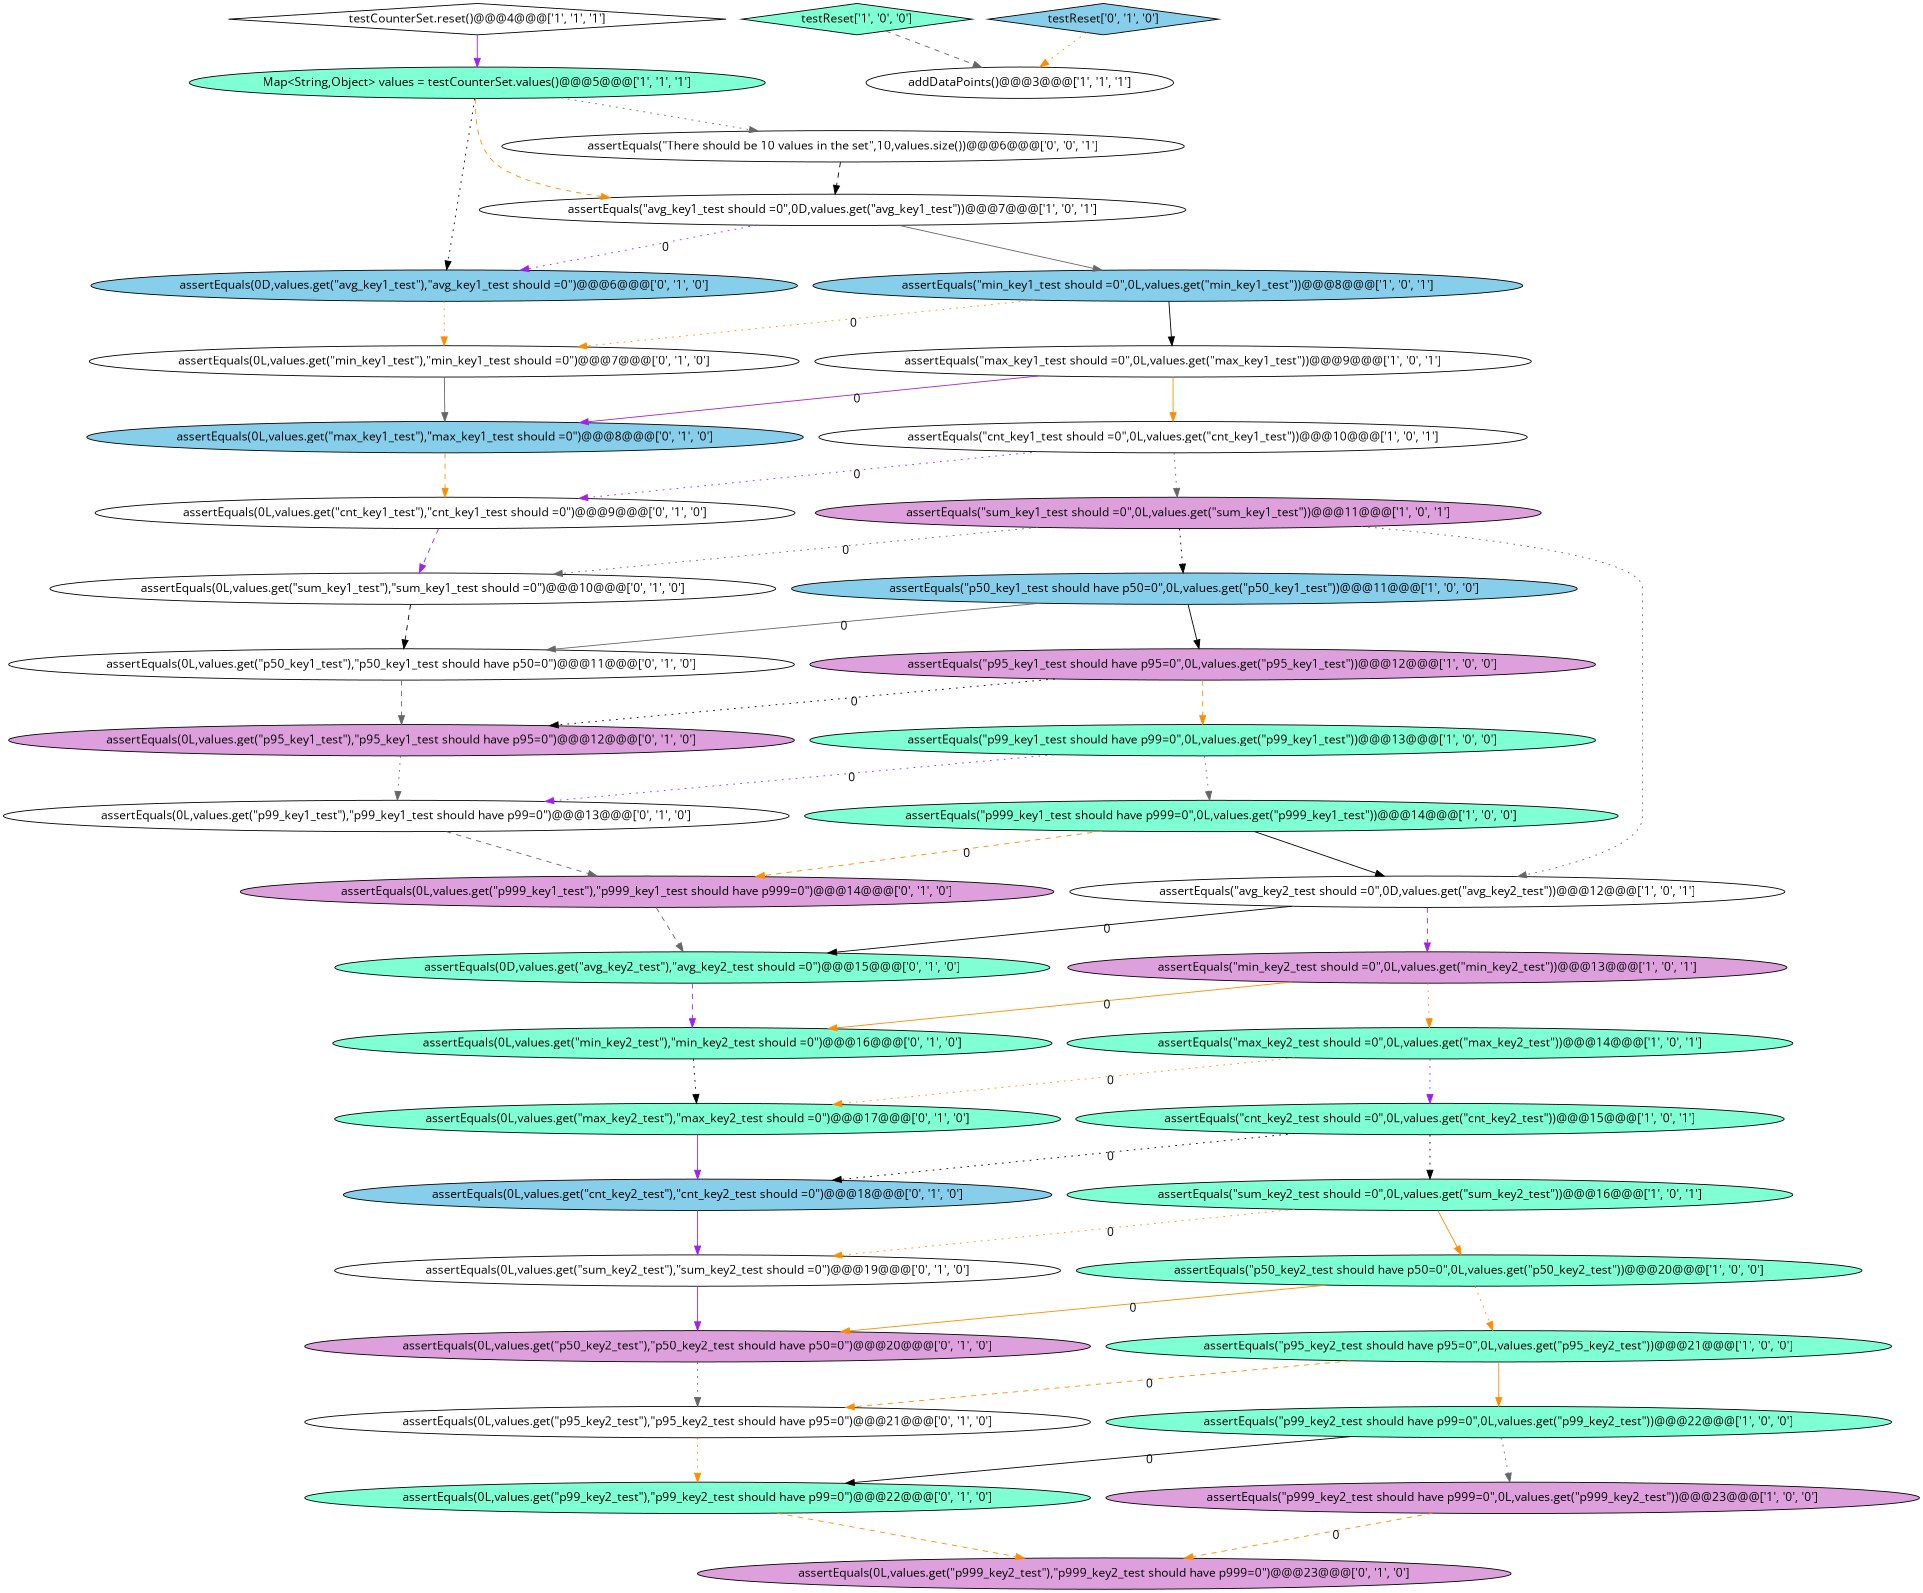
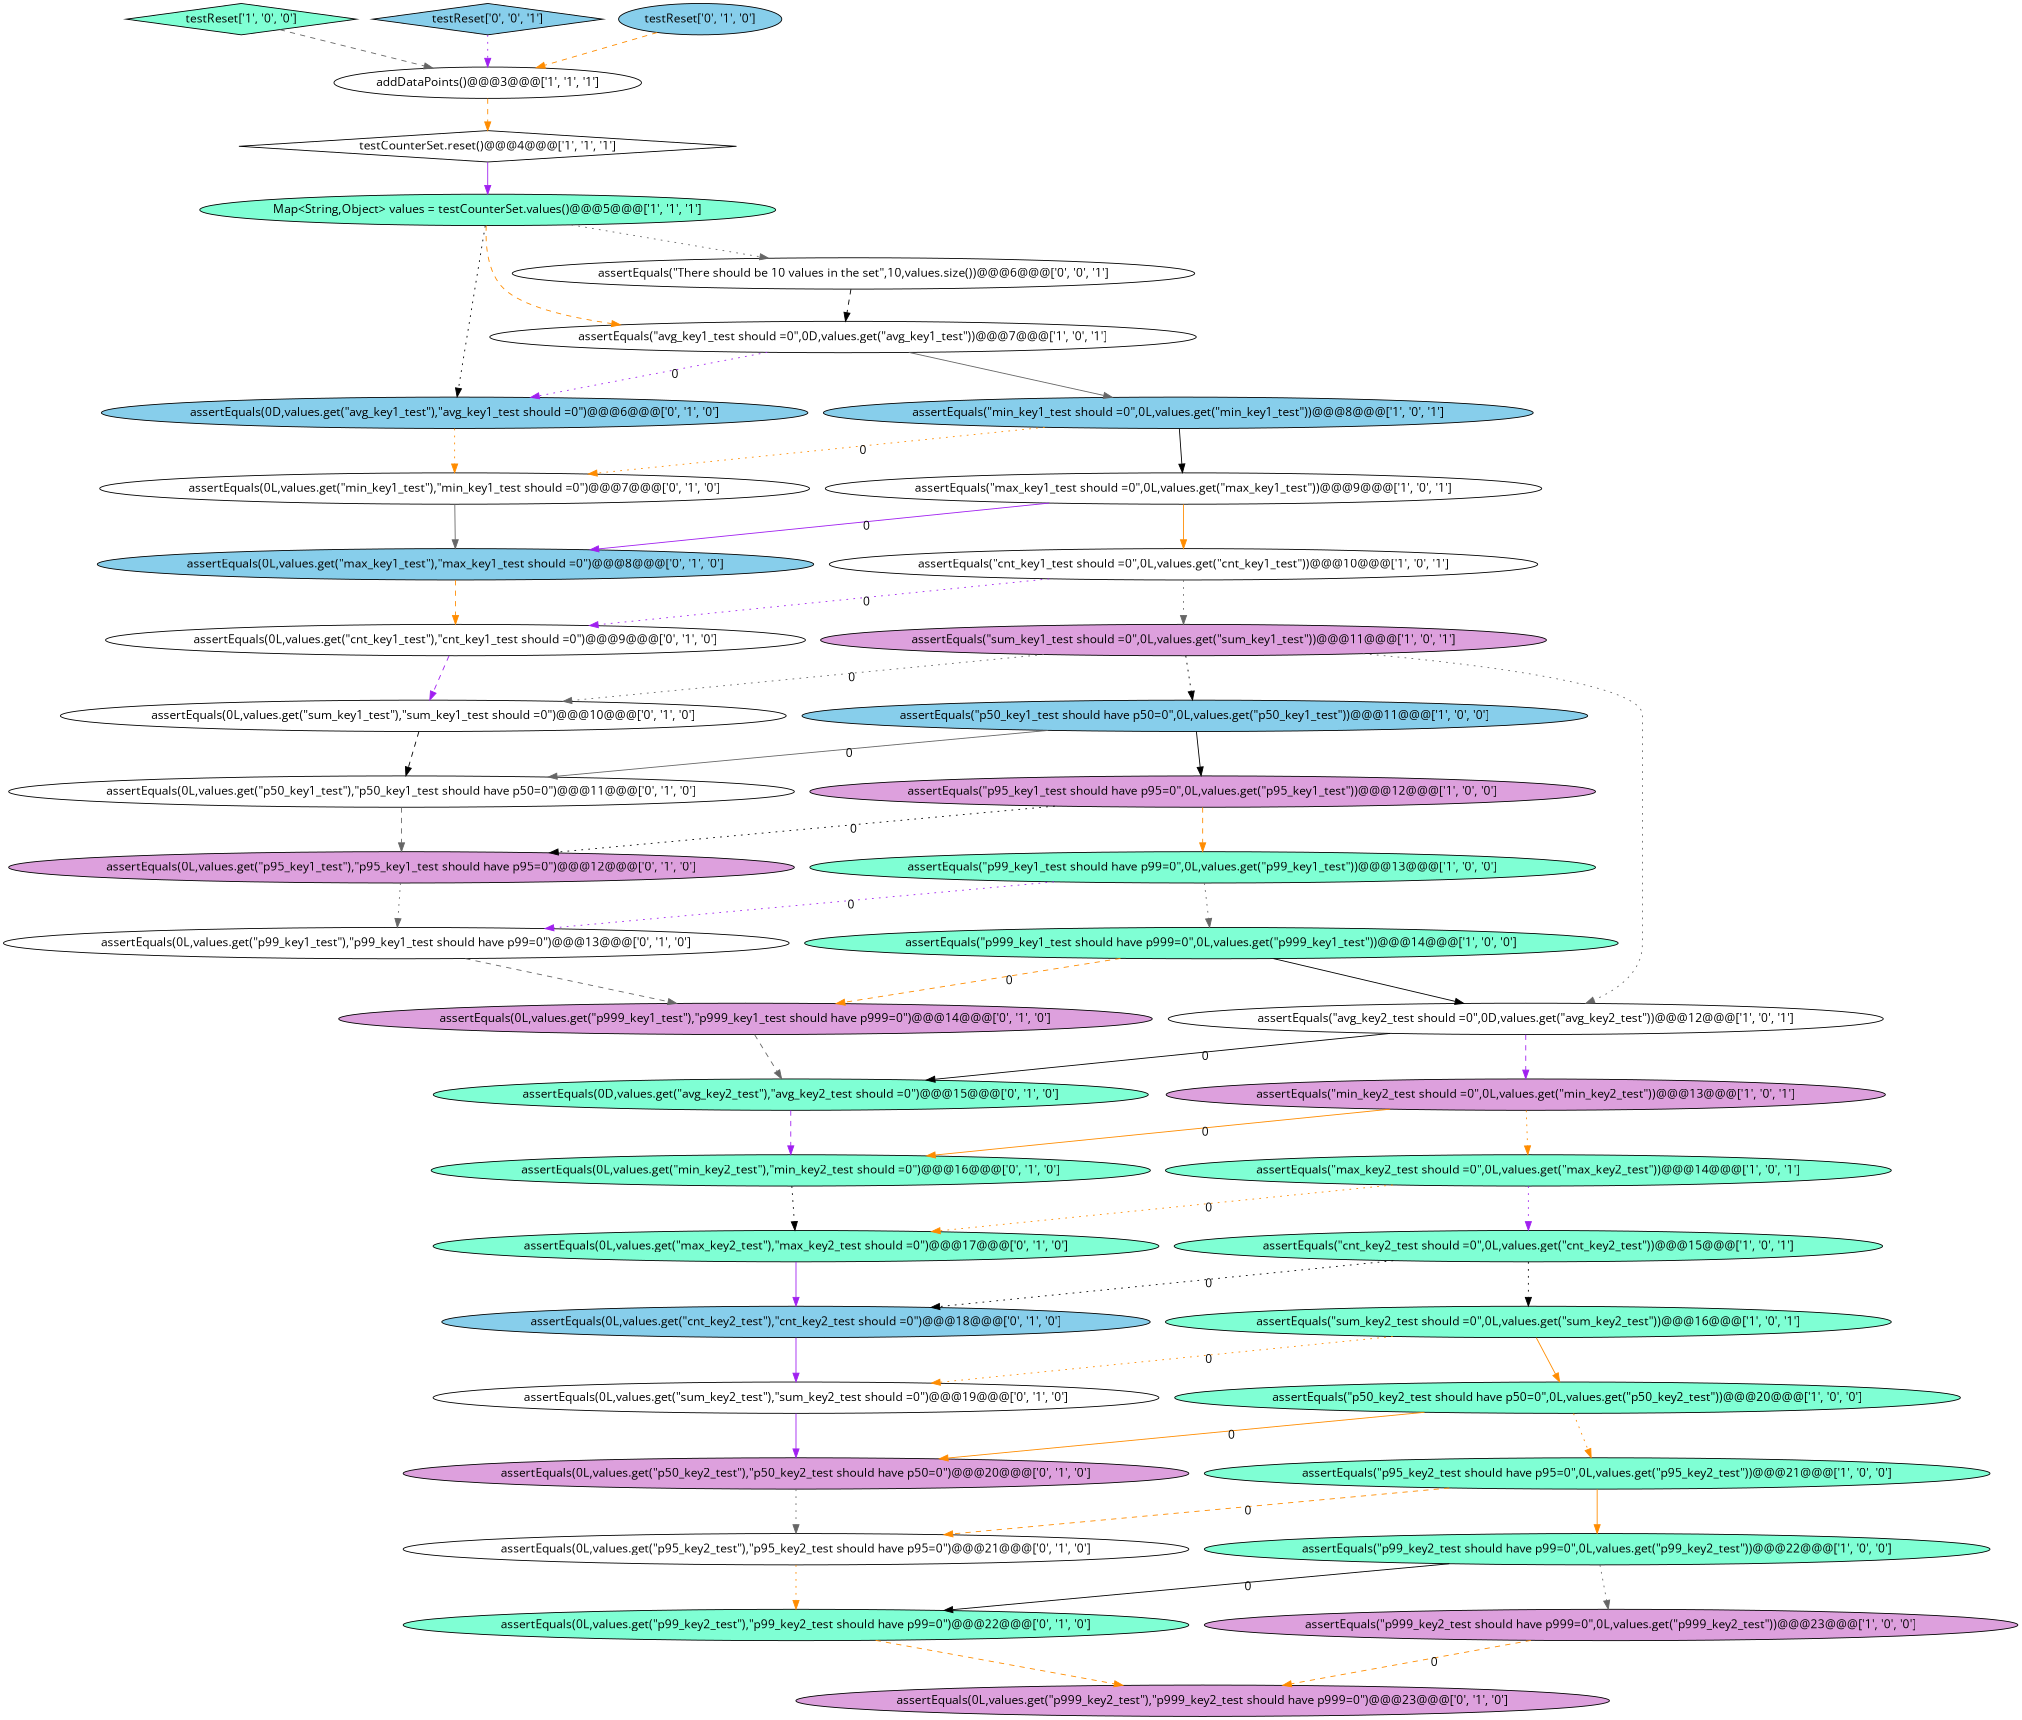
node "testReset['0', '0', '1']": added
node "testReset['0', '1', '0']": shape diamond -> ellipse
edge "testReset['0', '1', '0']" -> "addDataPoints()@@@3@@@['1', '1', '1']": style dotted -> dashed
edge "addDataPoints()@@@3@@@['1', '1', '1']" -> "testCounterSet.reset()@@@4@@@['1', '1', '1']": added
